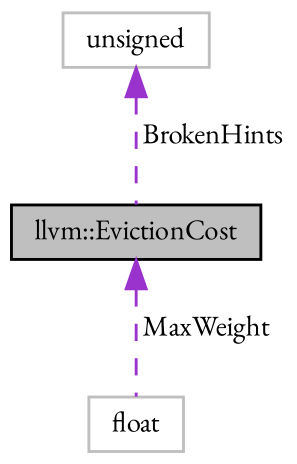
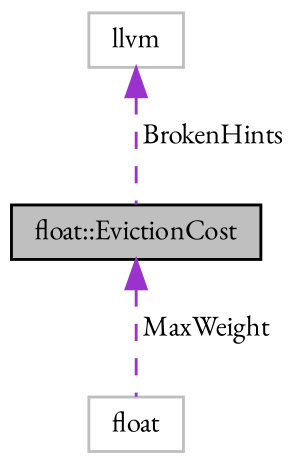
node "unsigned": label "unsigned" -> "llvm"
node "llvm::EvictionCost": label "llvm::EvictionCost" -> "float::EvictionCost"
